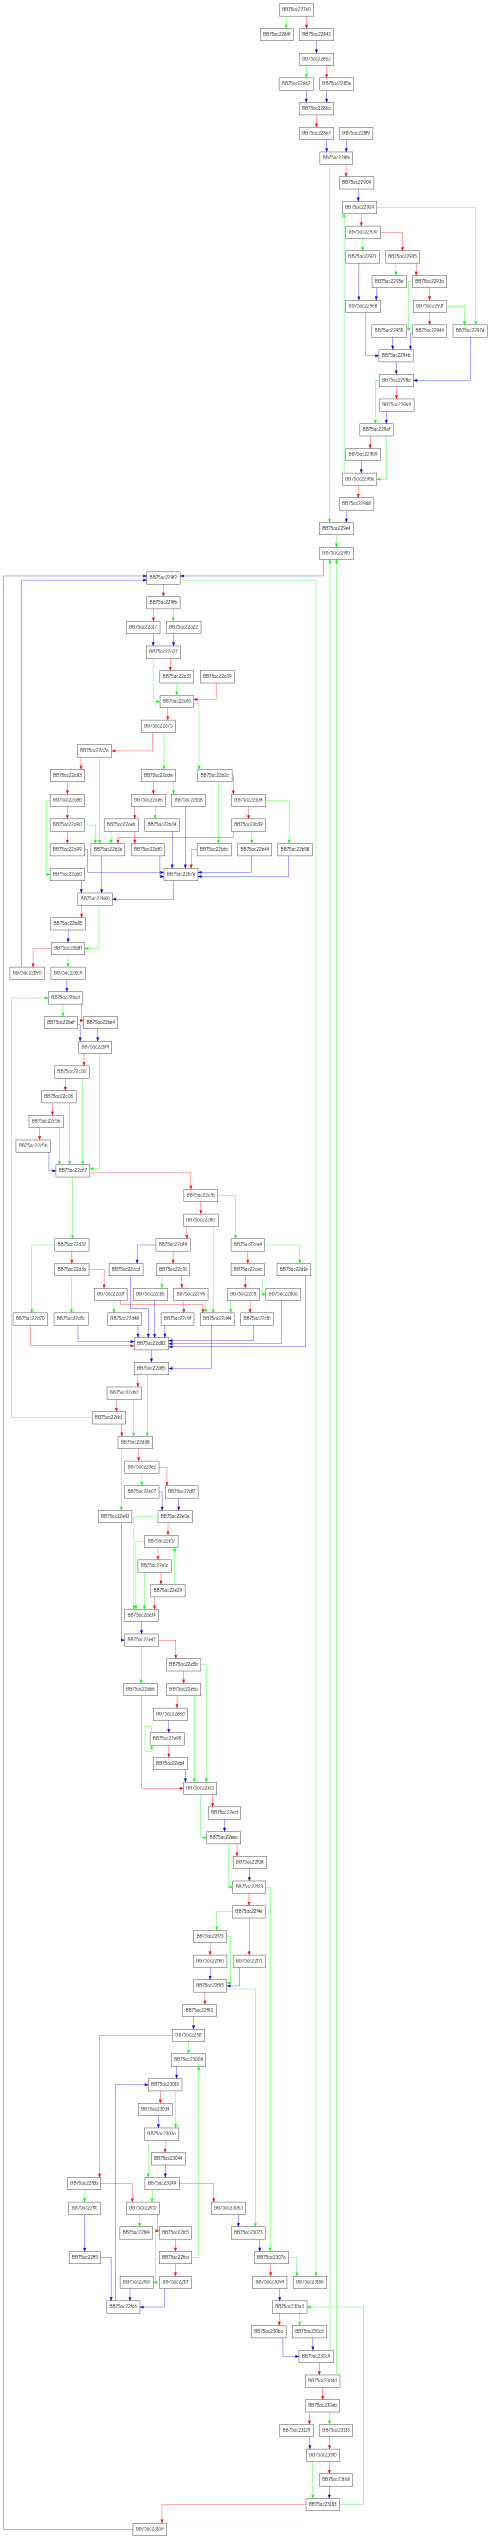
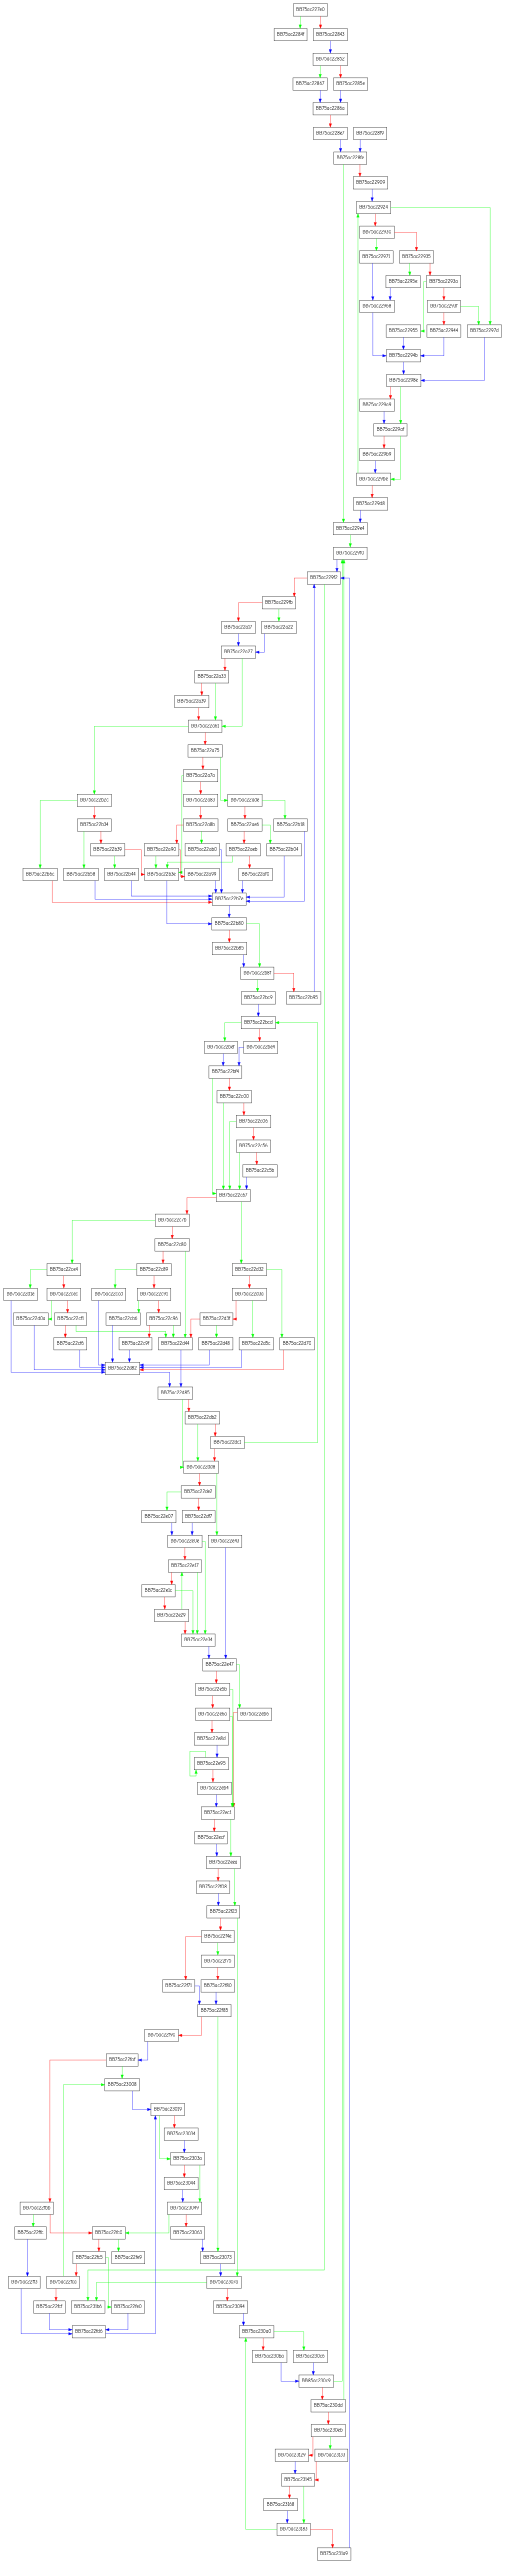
edge "BB75ac22a33" -> "BB75ac22a39": added
edge "BB75ac22ab0" -> "BB75ac22b80": now "BB75ac22ab0" -> "BB75ac22b7e"
edge "BB75ac22c89" -> "BB75ac22ccd": color blue -> green
edge "BB75ac22f75" -> "BB75ac22f85": removed
node "BB75ac230c9": label "BB75ac230c9" -> "BB85ac230c9"
